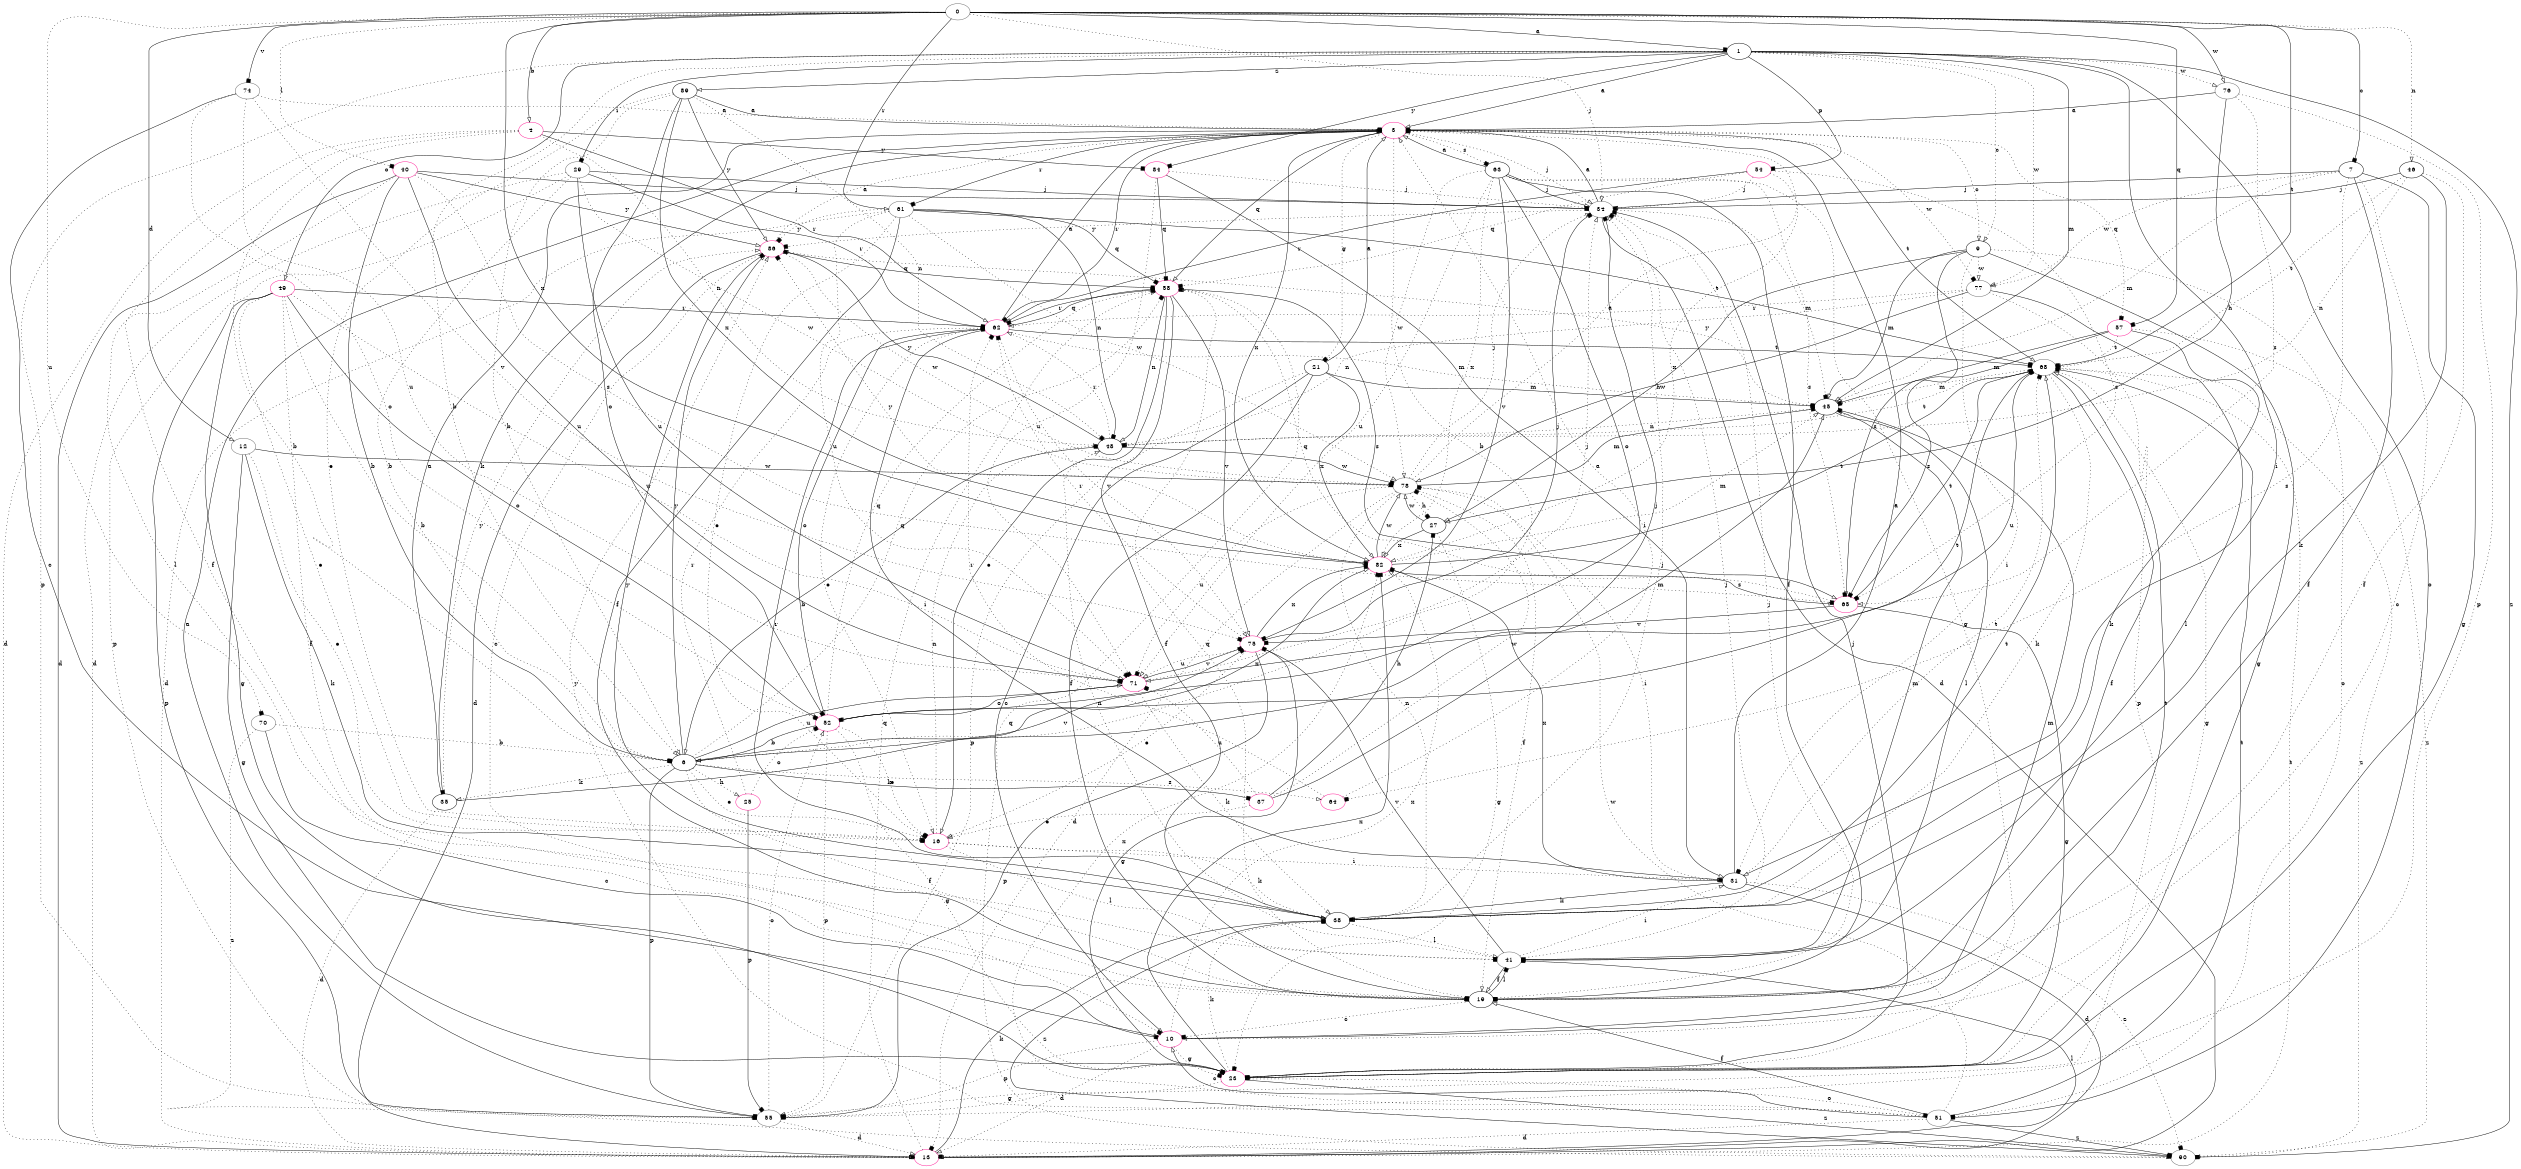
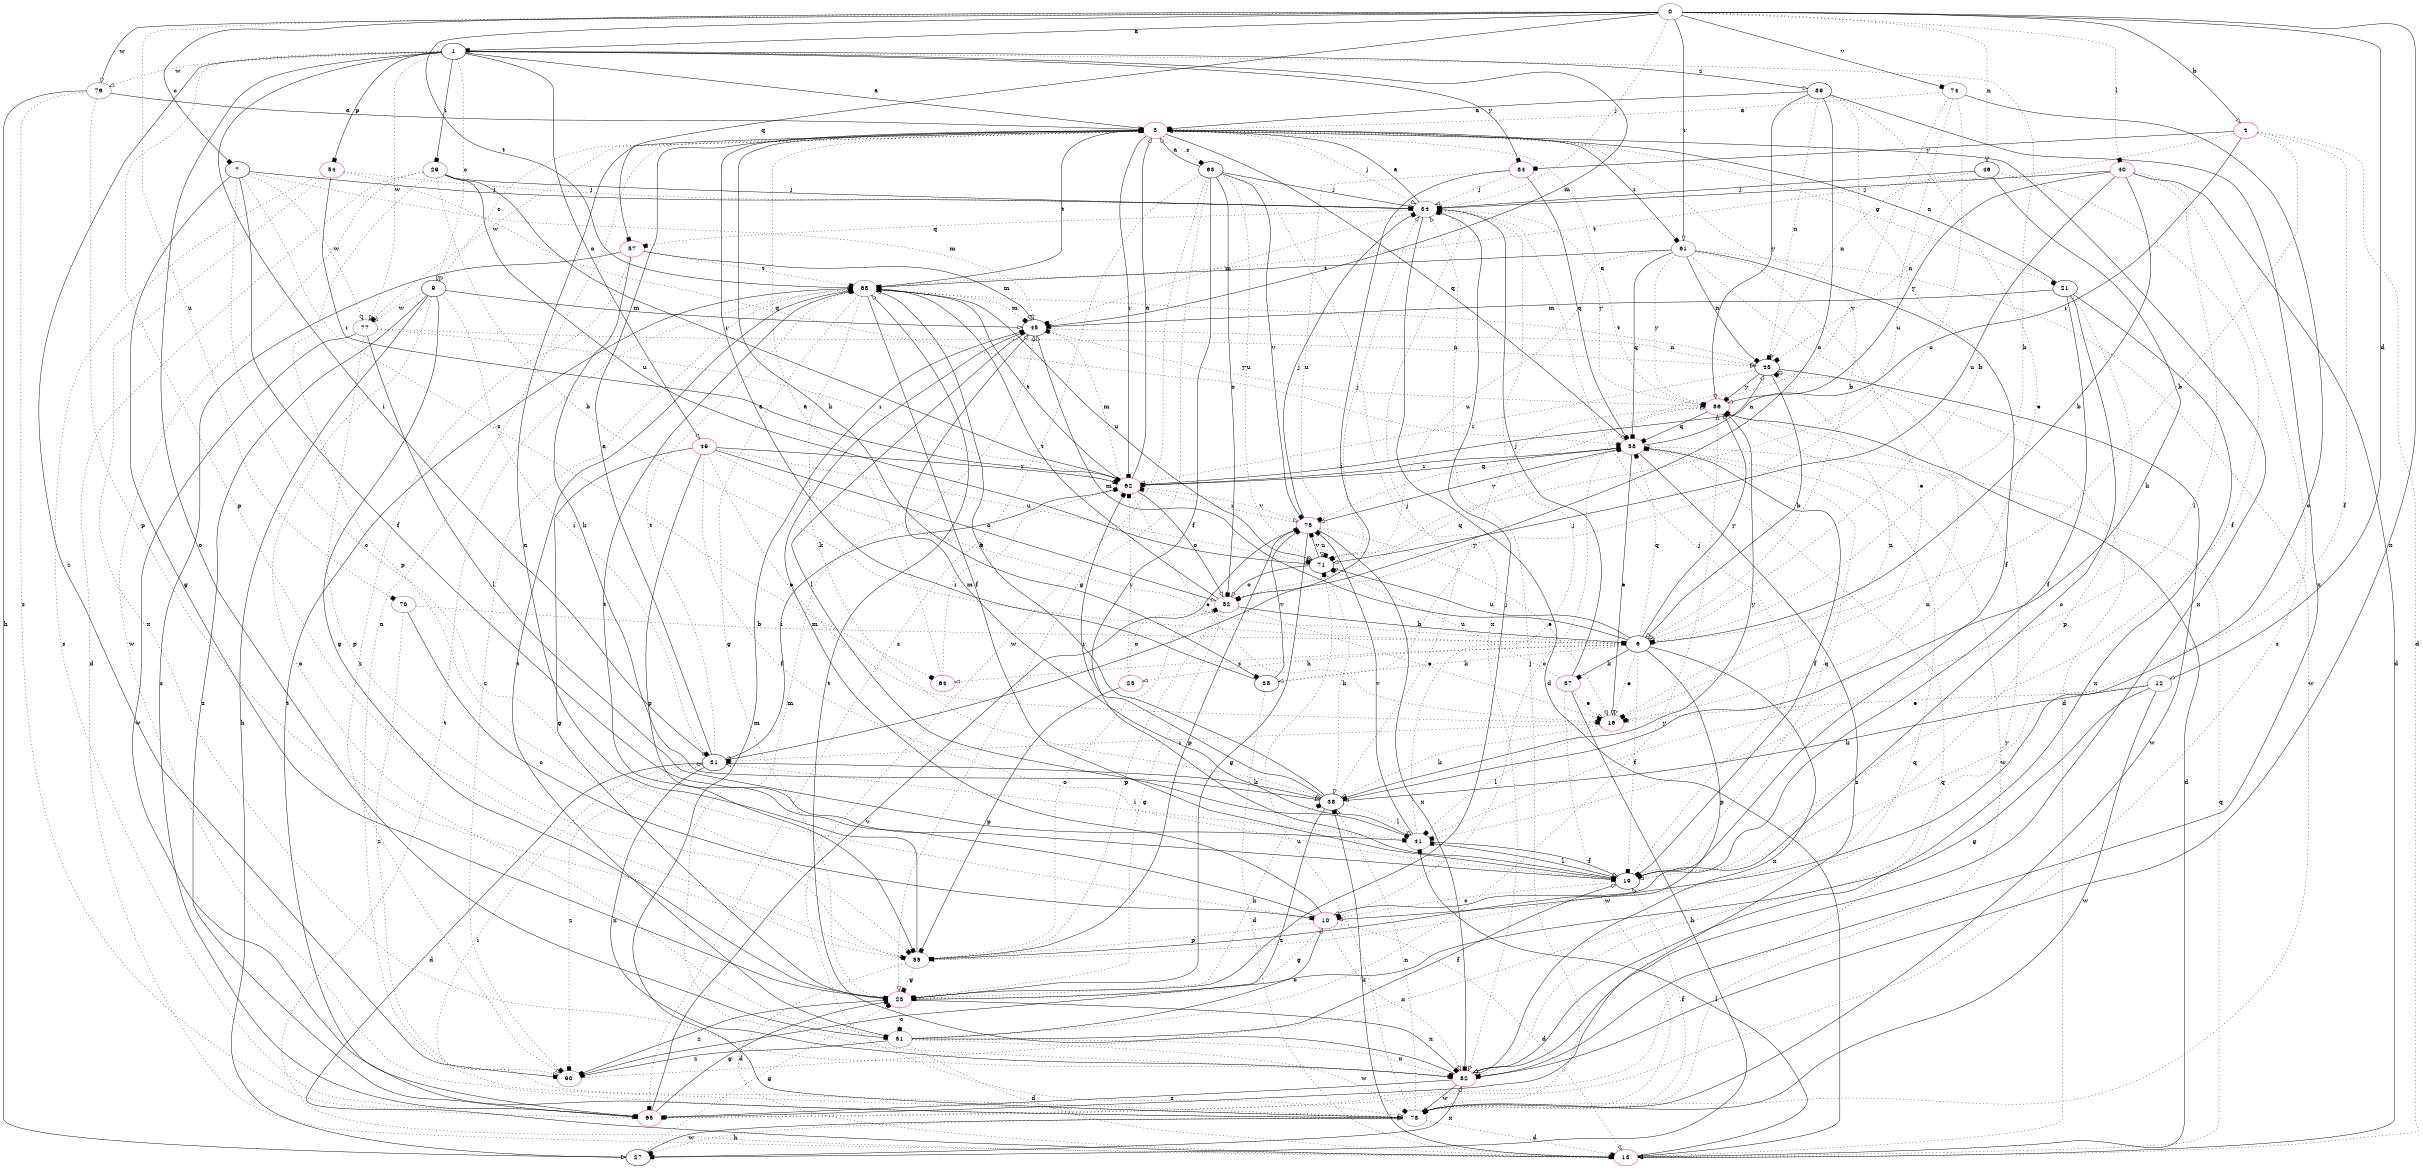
edge "3" -> "57": now "34" -> "57"
edge "48" -> "68": arrowhead box -> onormal
node "71": color deeppink -> black
edge "23" -> "55": reversed
